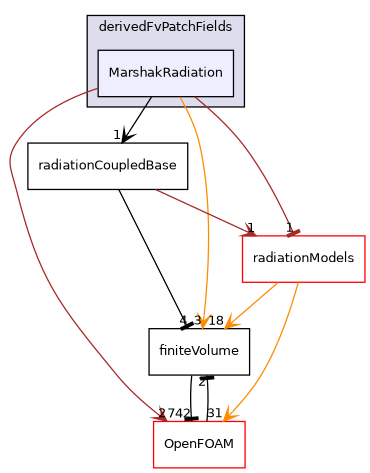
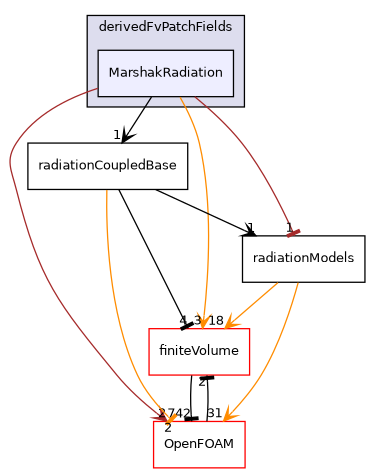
edge "radiationCoupledBase" -> "radiationModels": color brown -> black
node "radiationModels": color red -> black
edge "radiationCoupledBase" -> "OpenFOAM": added
node "finiteVolume": color black -> red
